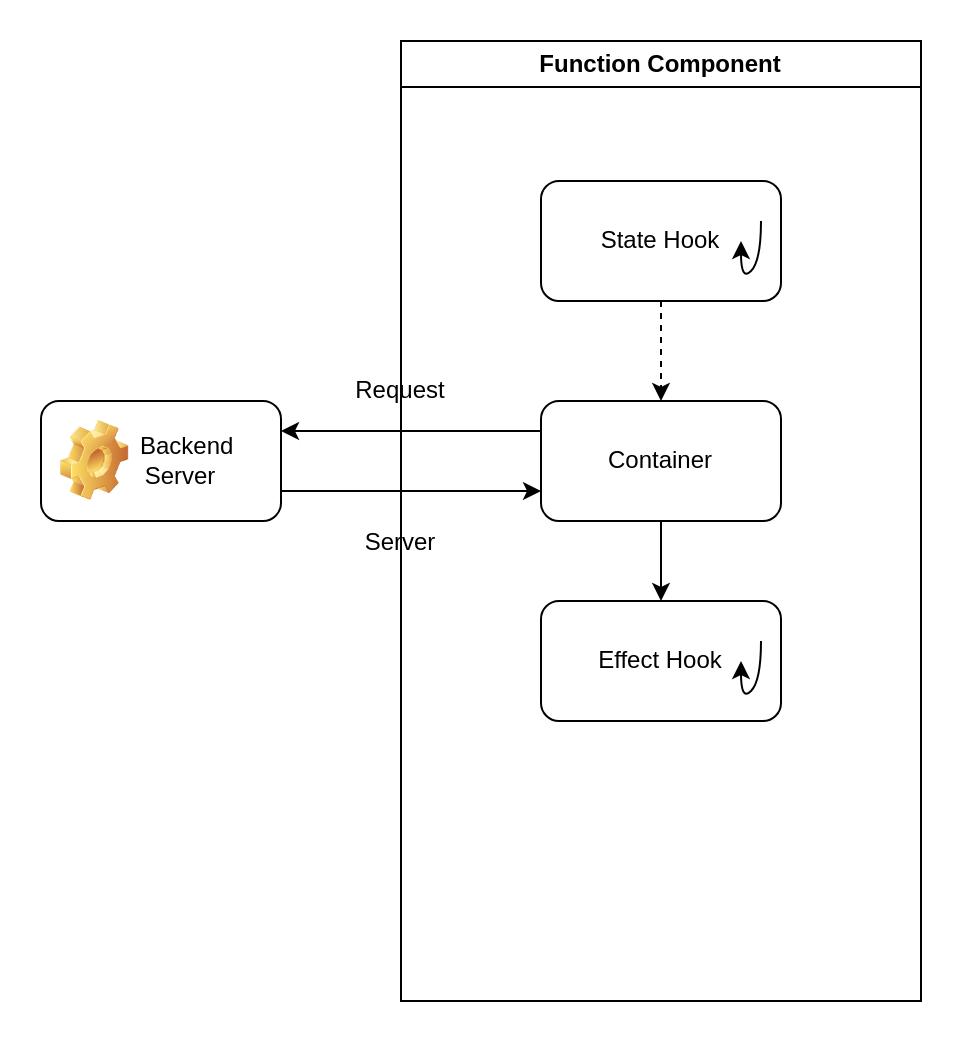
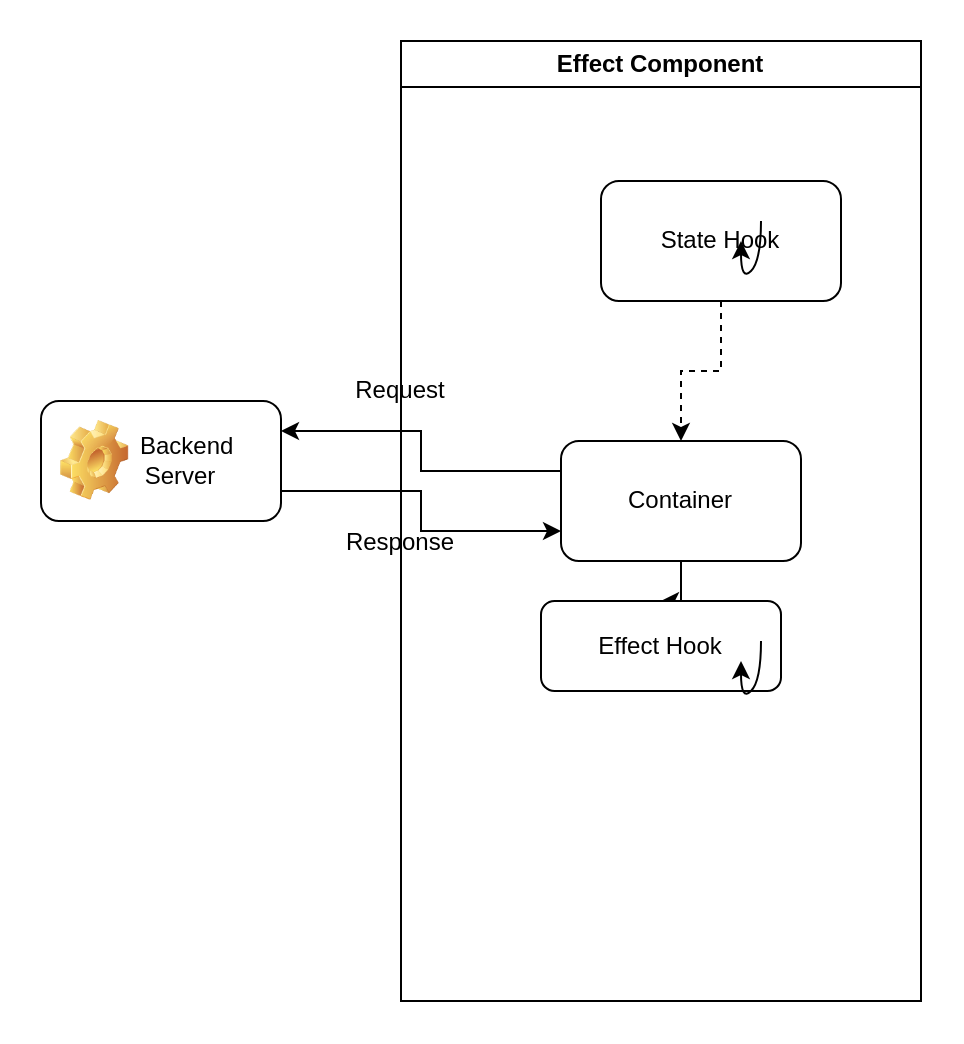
node "Function Component": label "Function Component" -> "Effect Component"
node "State Hook": moved (661, 241) -> (721, 241)
node "Container": moved (661, 461) -> (681, 501)
node "Server": label "Server" -> "Response"
node "Effect Hook": size 240x120 -> 240x90
